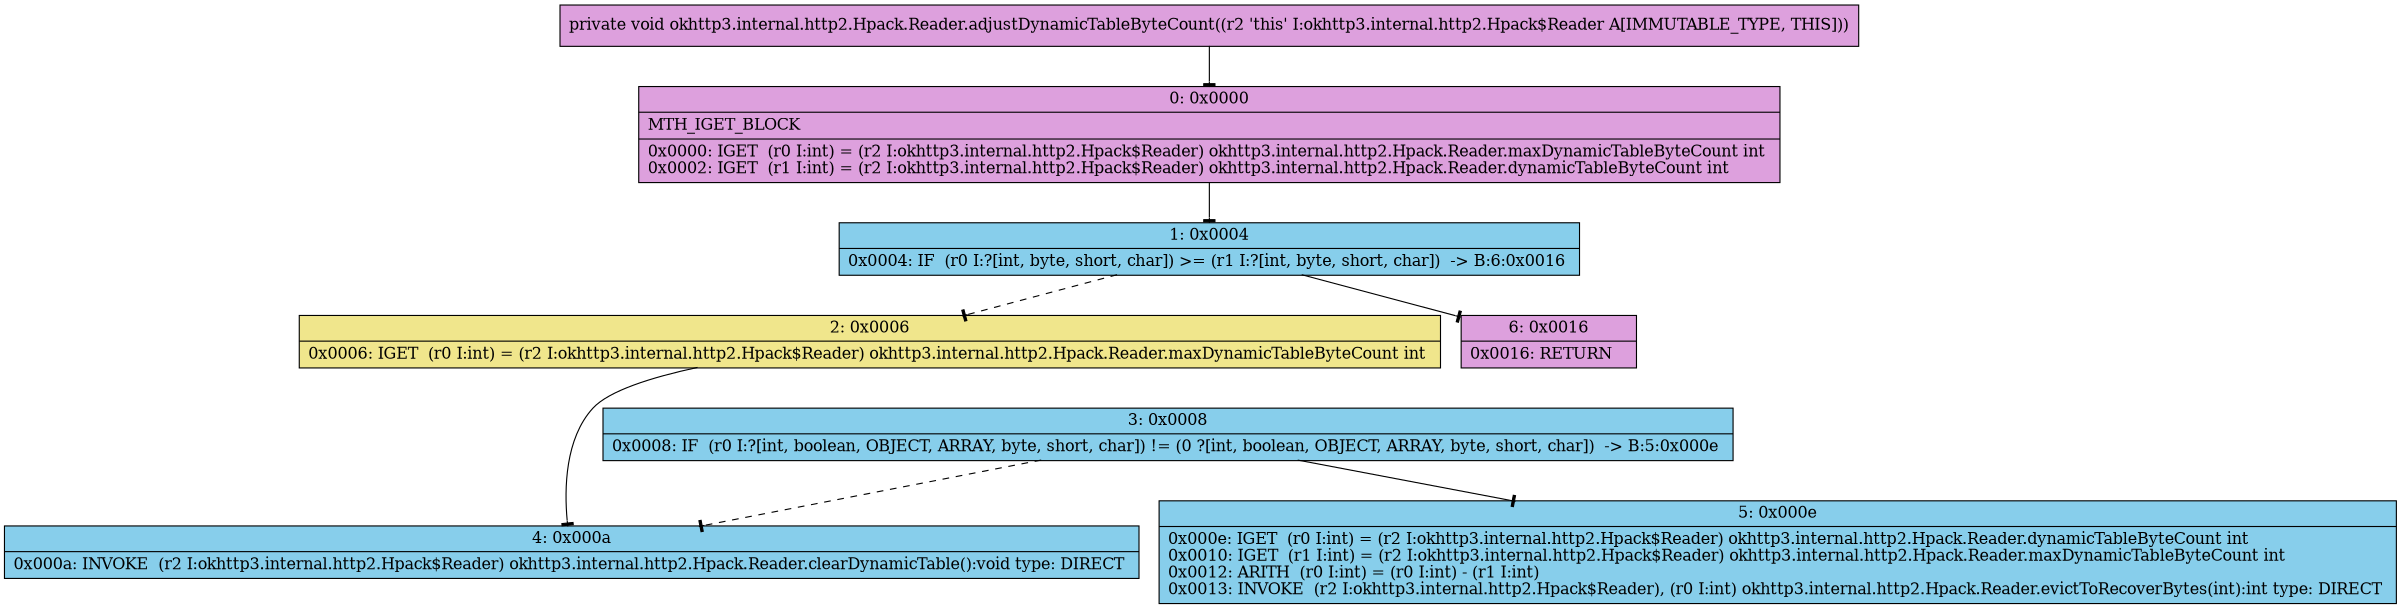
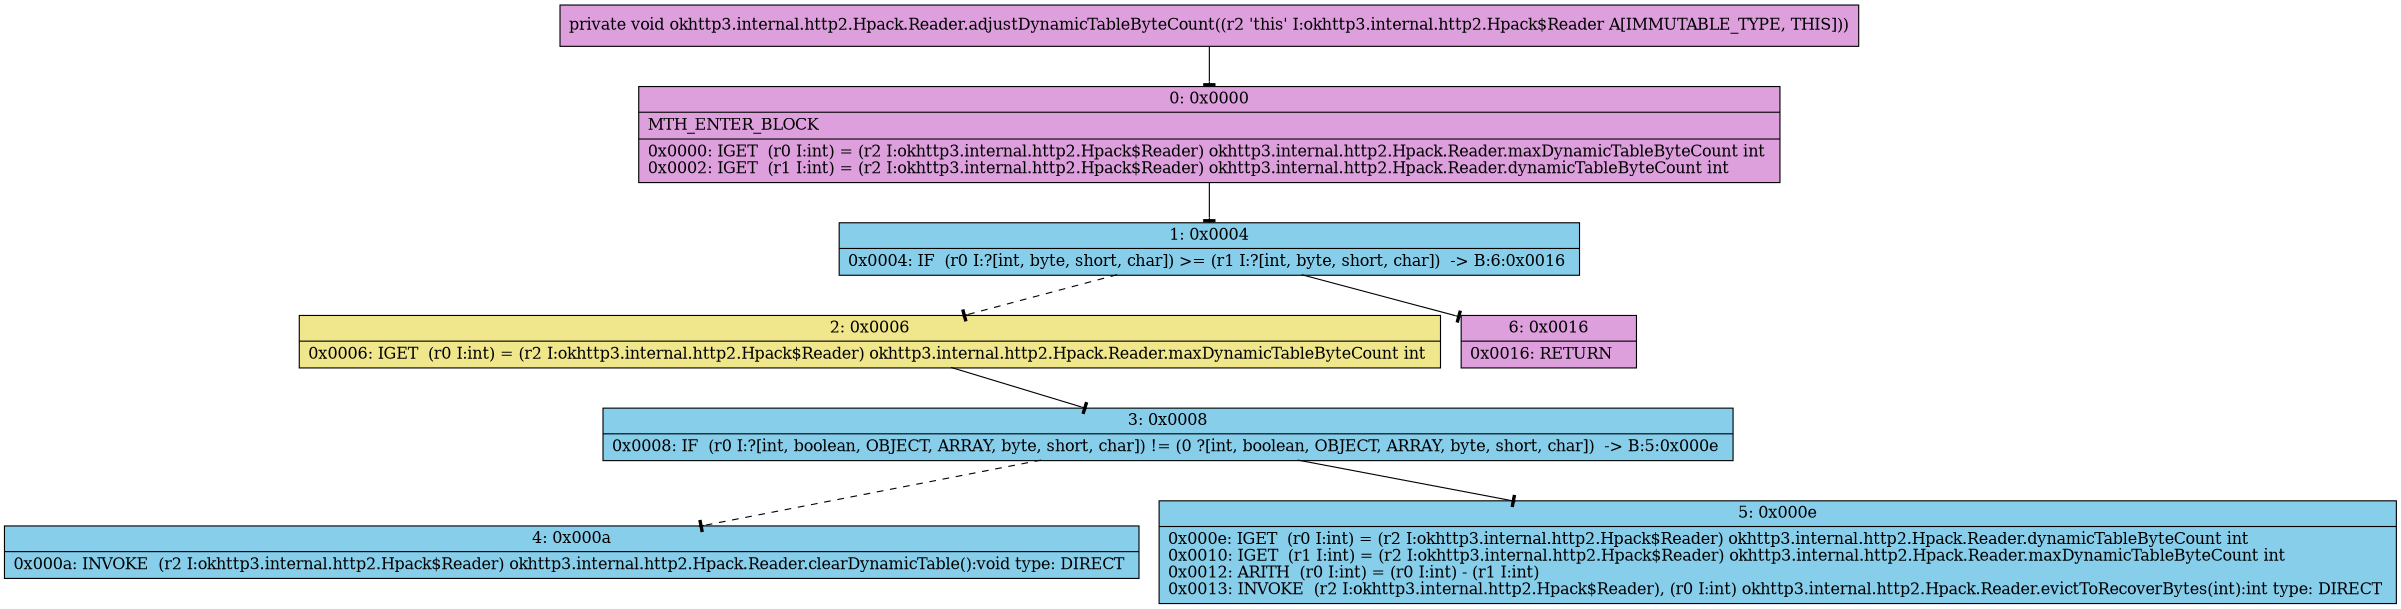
node "0: 0x0000": text "MTH_IGET_BLOCK" -> "MTH_ENTER_BLOCK"
edge "2: 0x0006" -> "4: 0x000a": now "2: 0x0006" -> "3: 0x0008"
